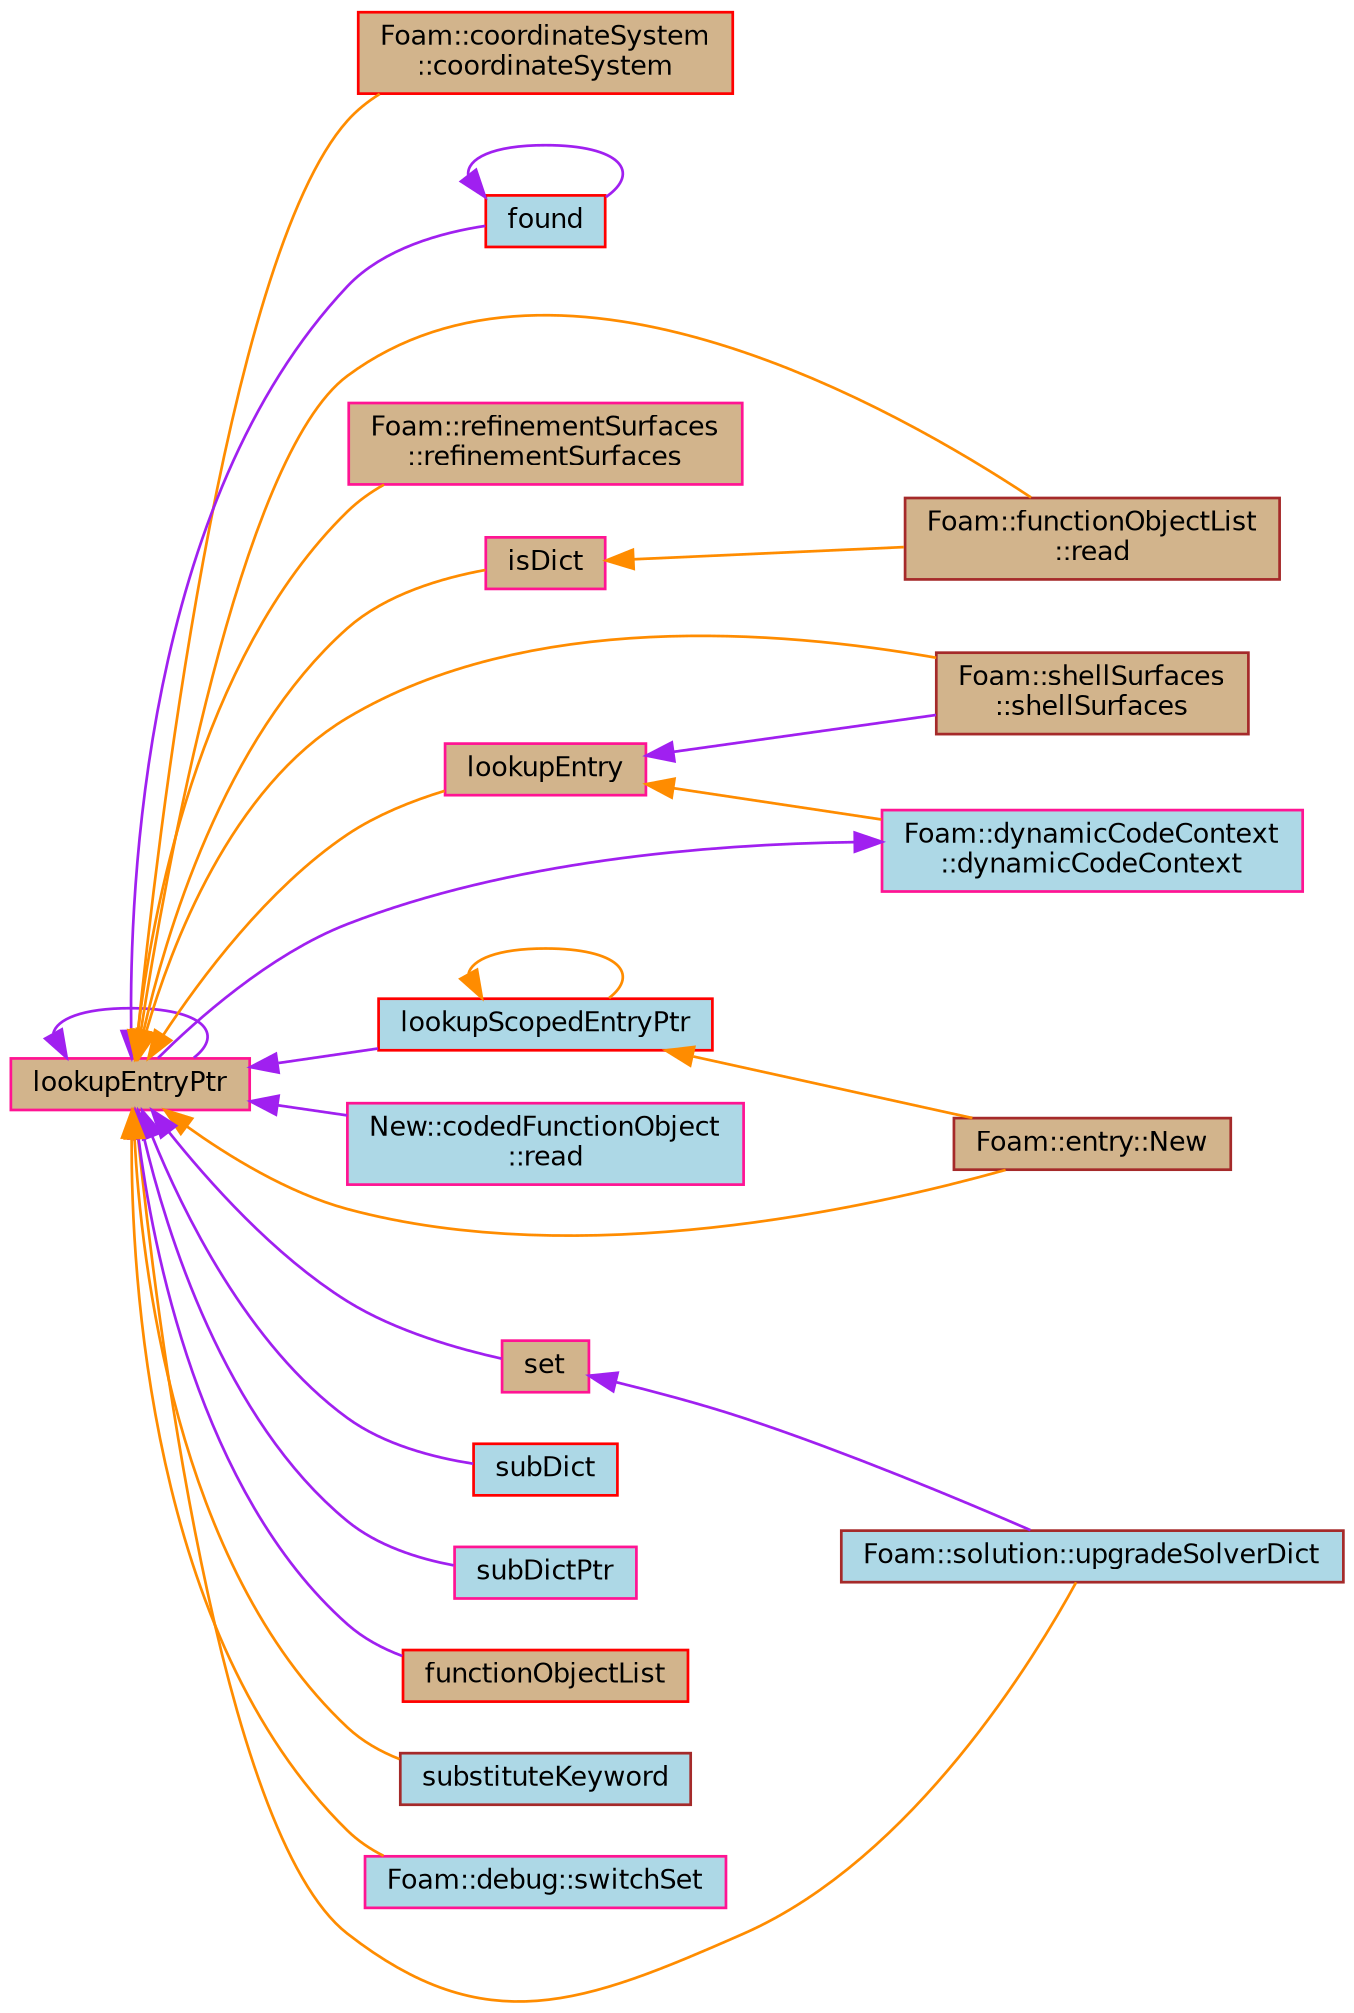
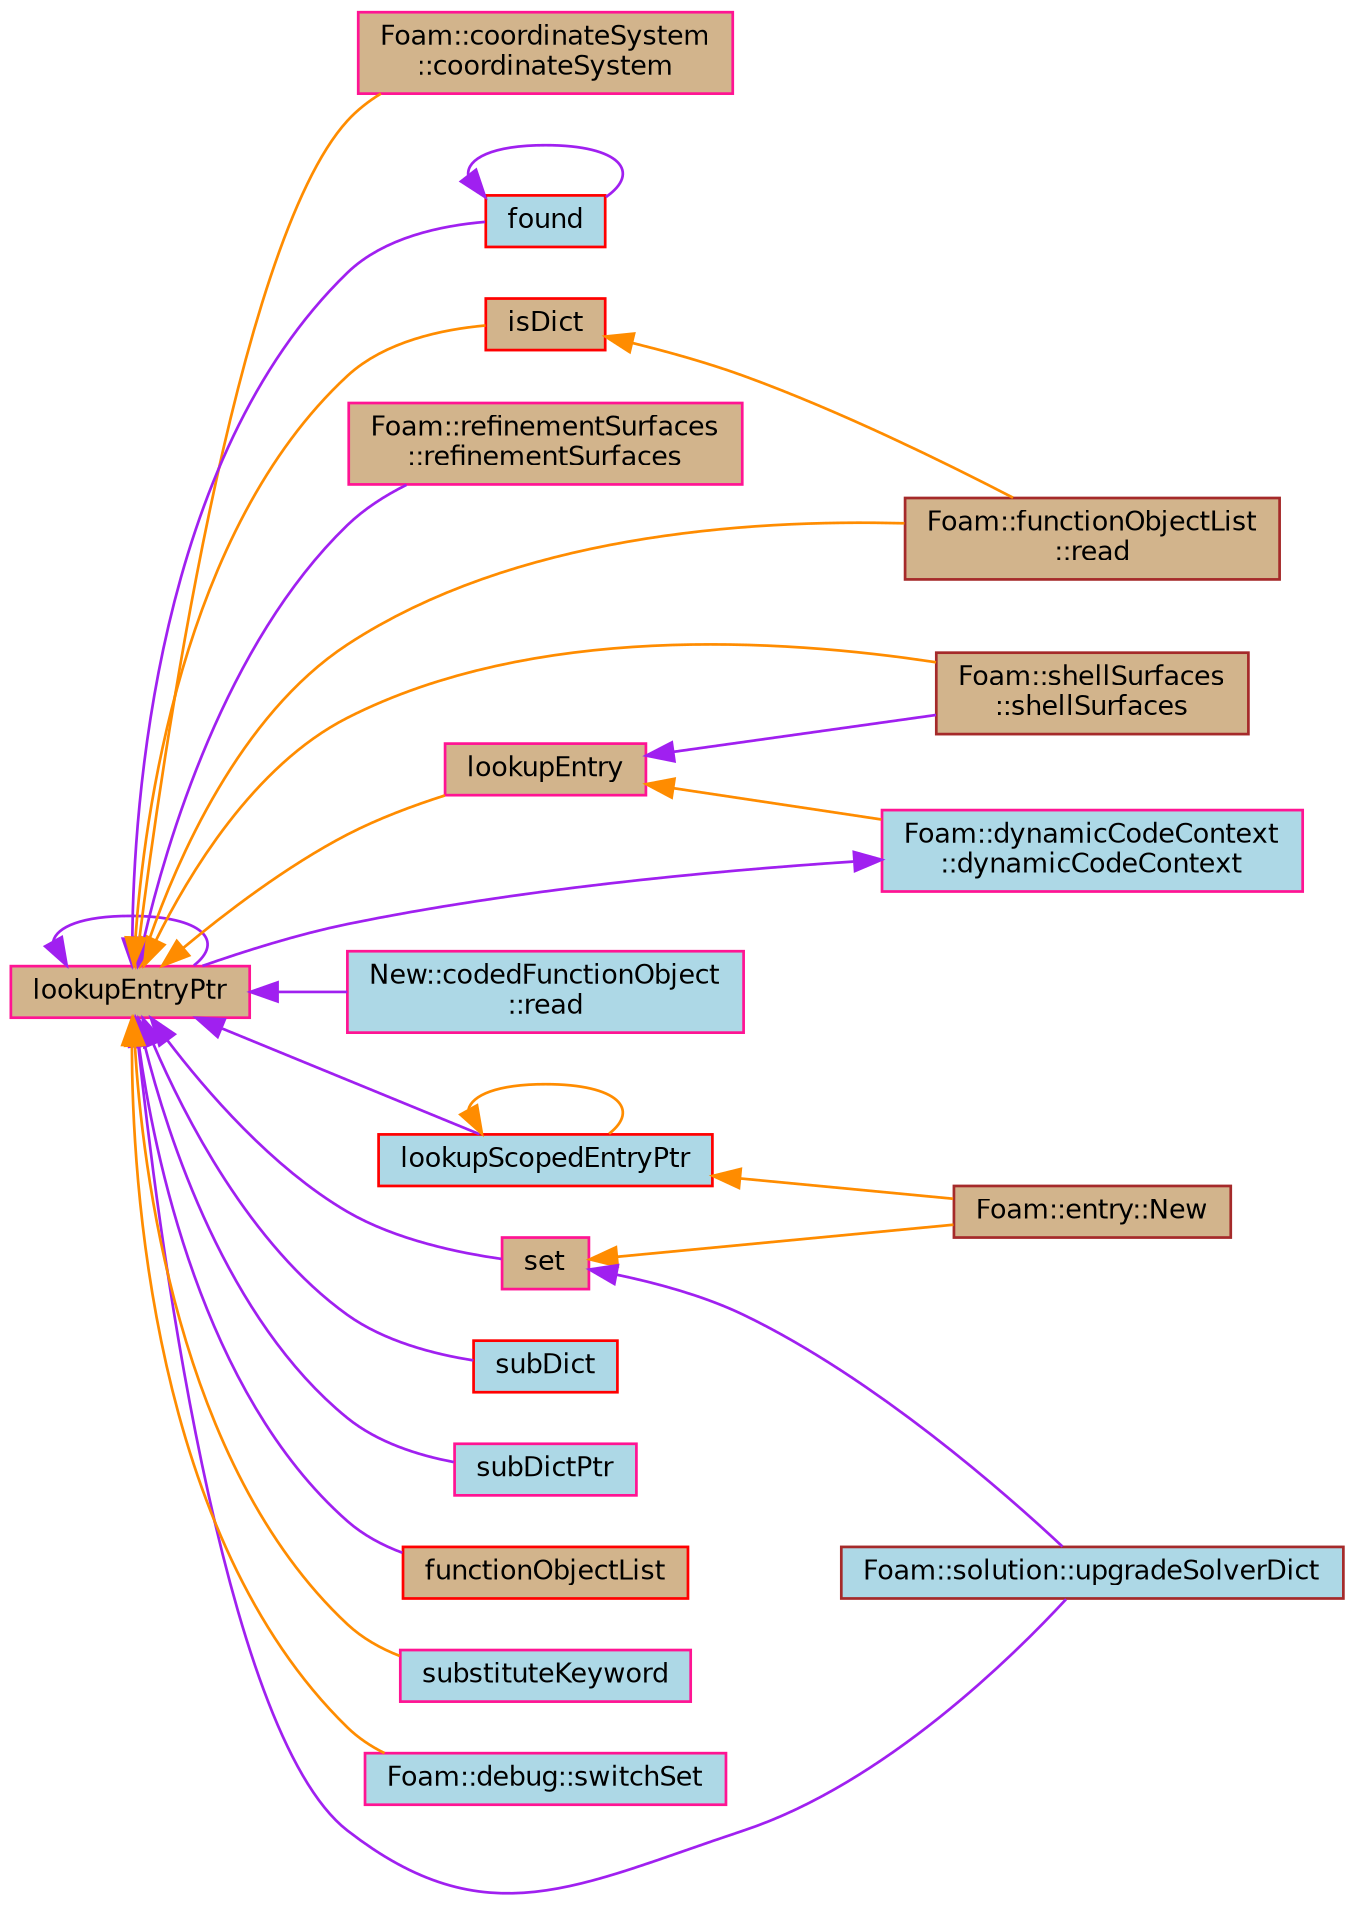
node "Foam::coordinateSystem ::coordinateSystem": color red -> deeppink
node "isDict": color deeppink -> red
edge "Foam::refinementSurfaces ::refinementSurfaces" -> "lookupEntryPtr": color darkorange -> purple
edge "Foam::entry::New" -> "lookupEntryPtr": now "Foam::entry::New" -> "set"
node "substituteKeyword": color brown -> deeppink
edge "Foam::solution::upgradeSolverDict" -> "lookupEntryPtr": color darkorange -> purple
